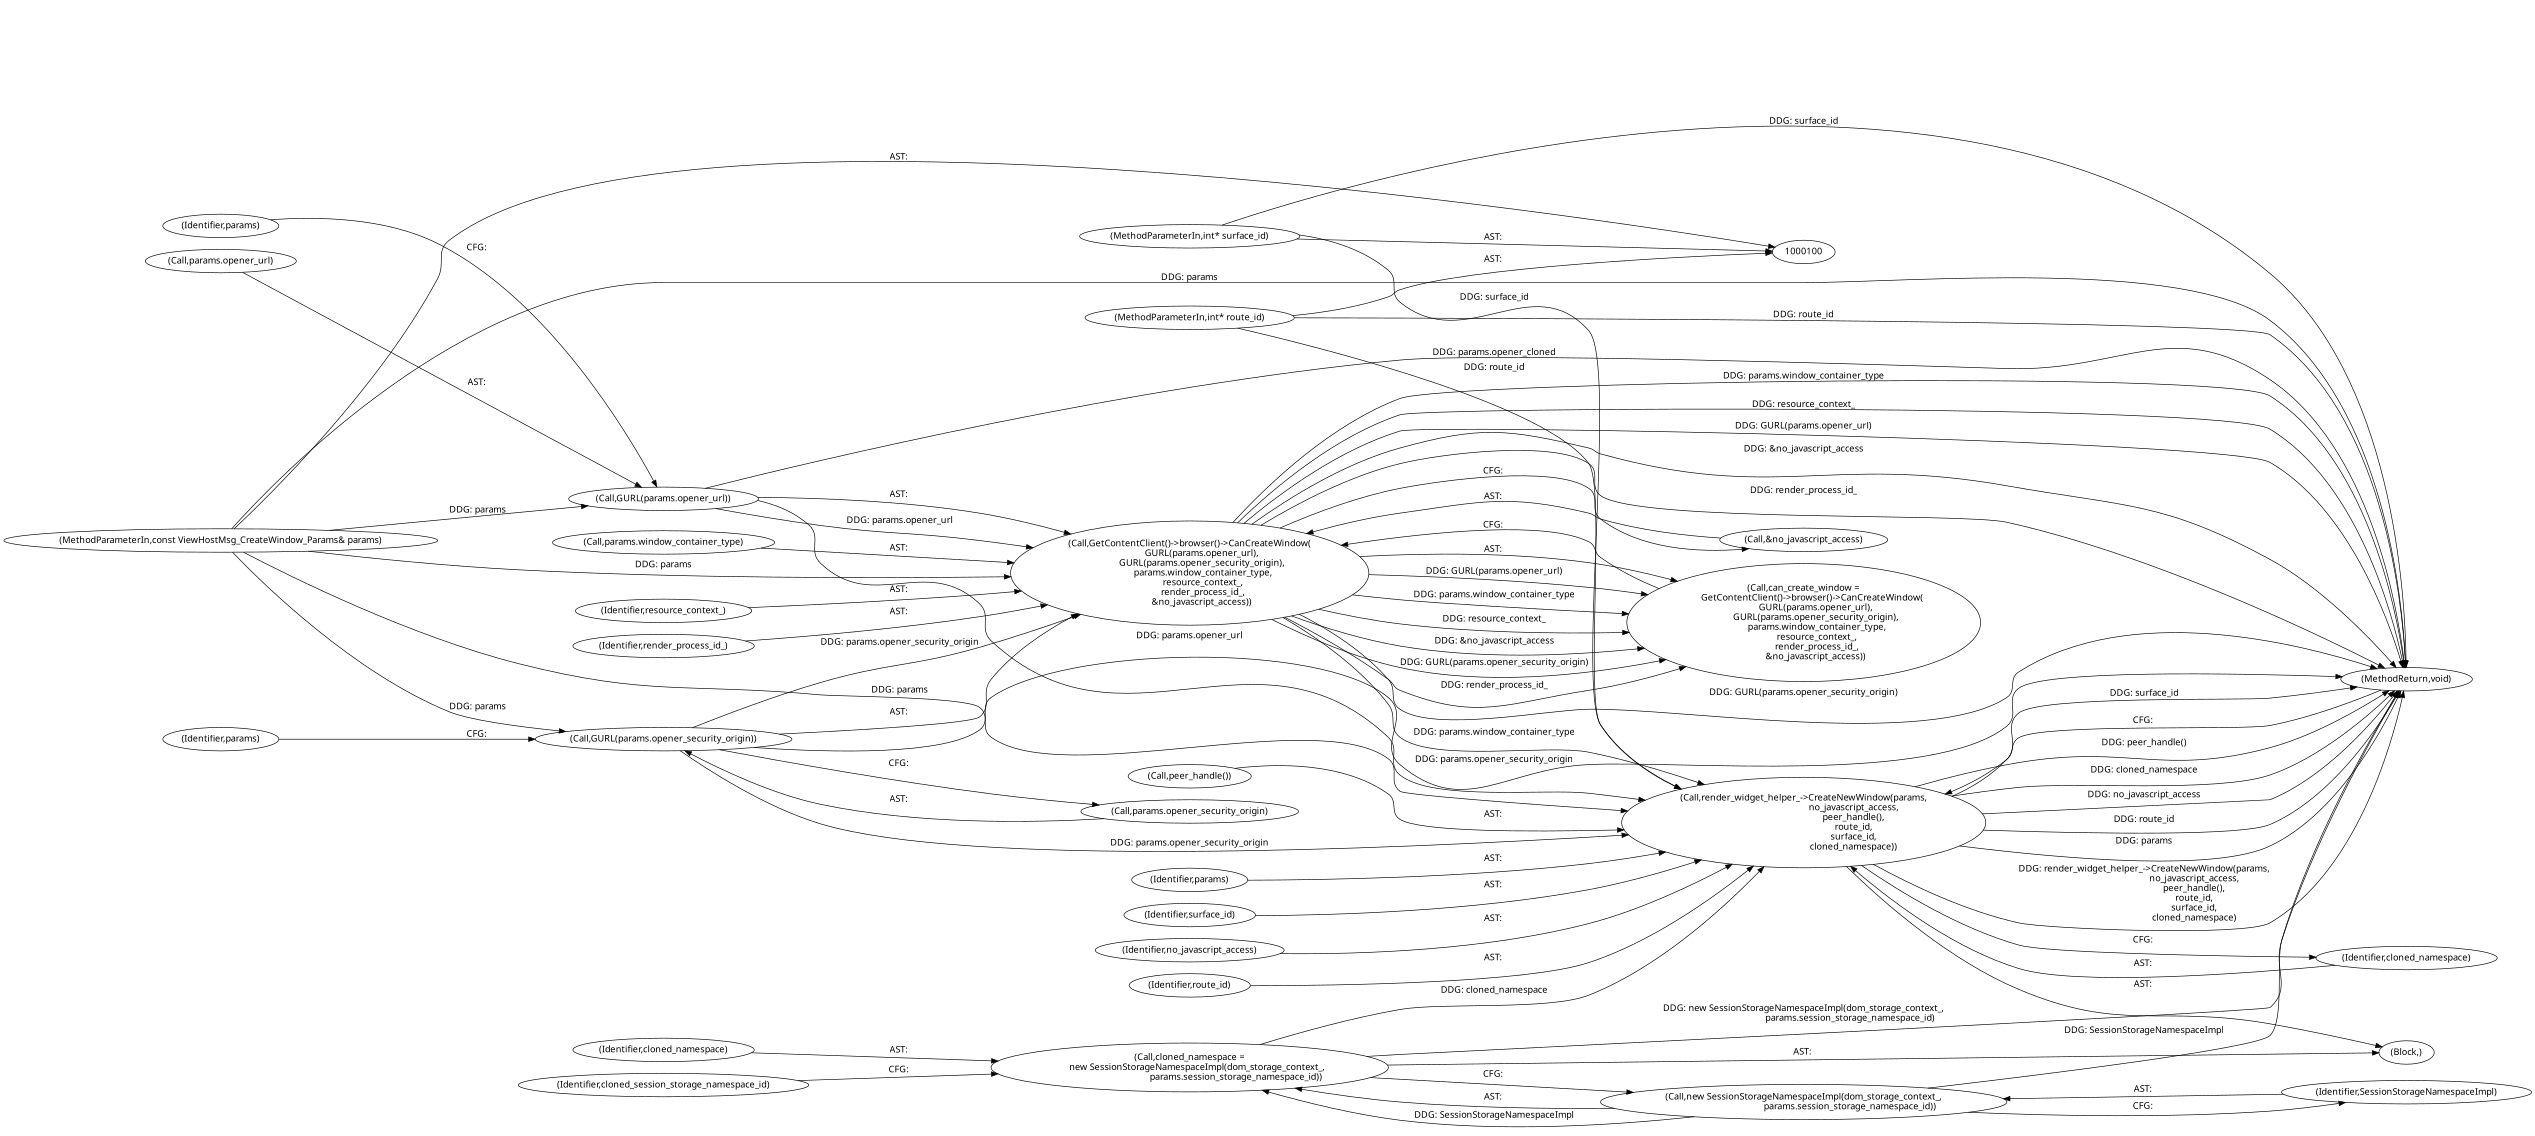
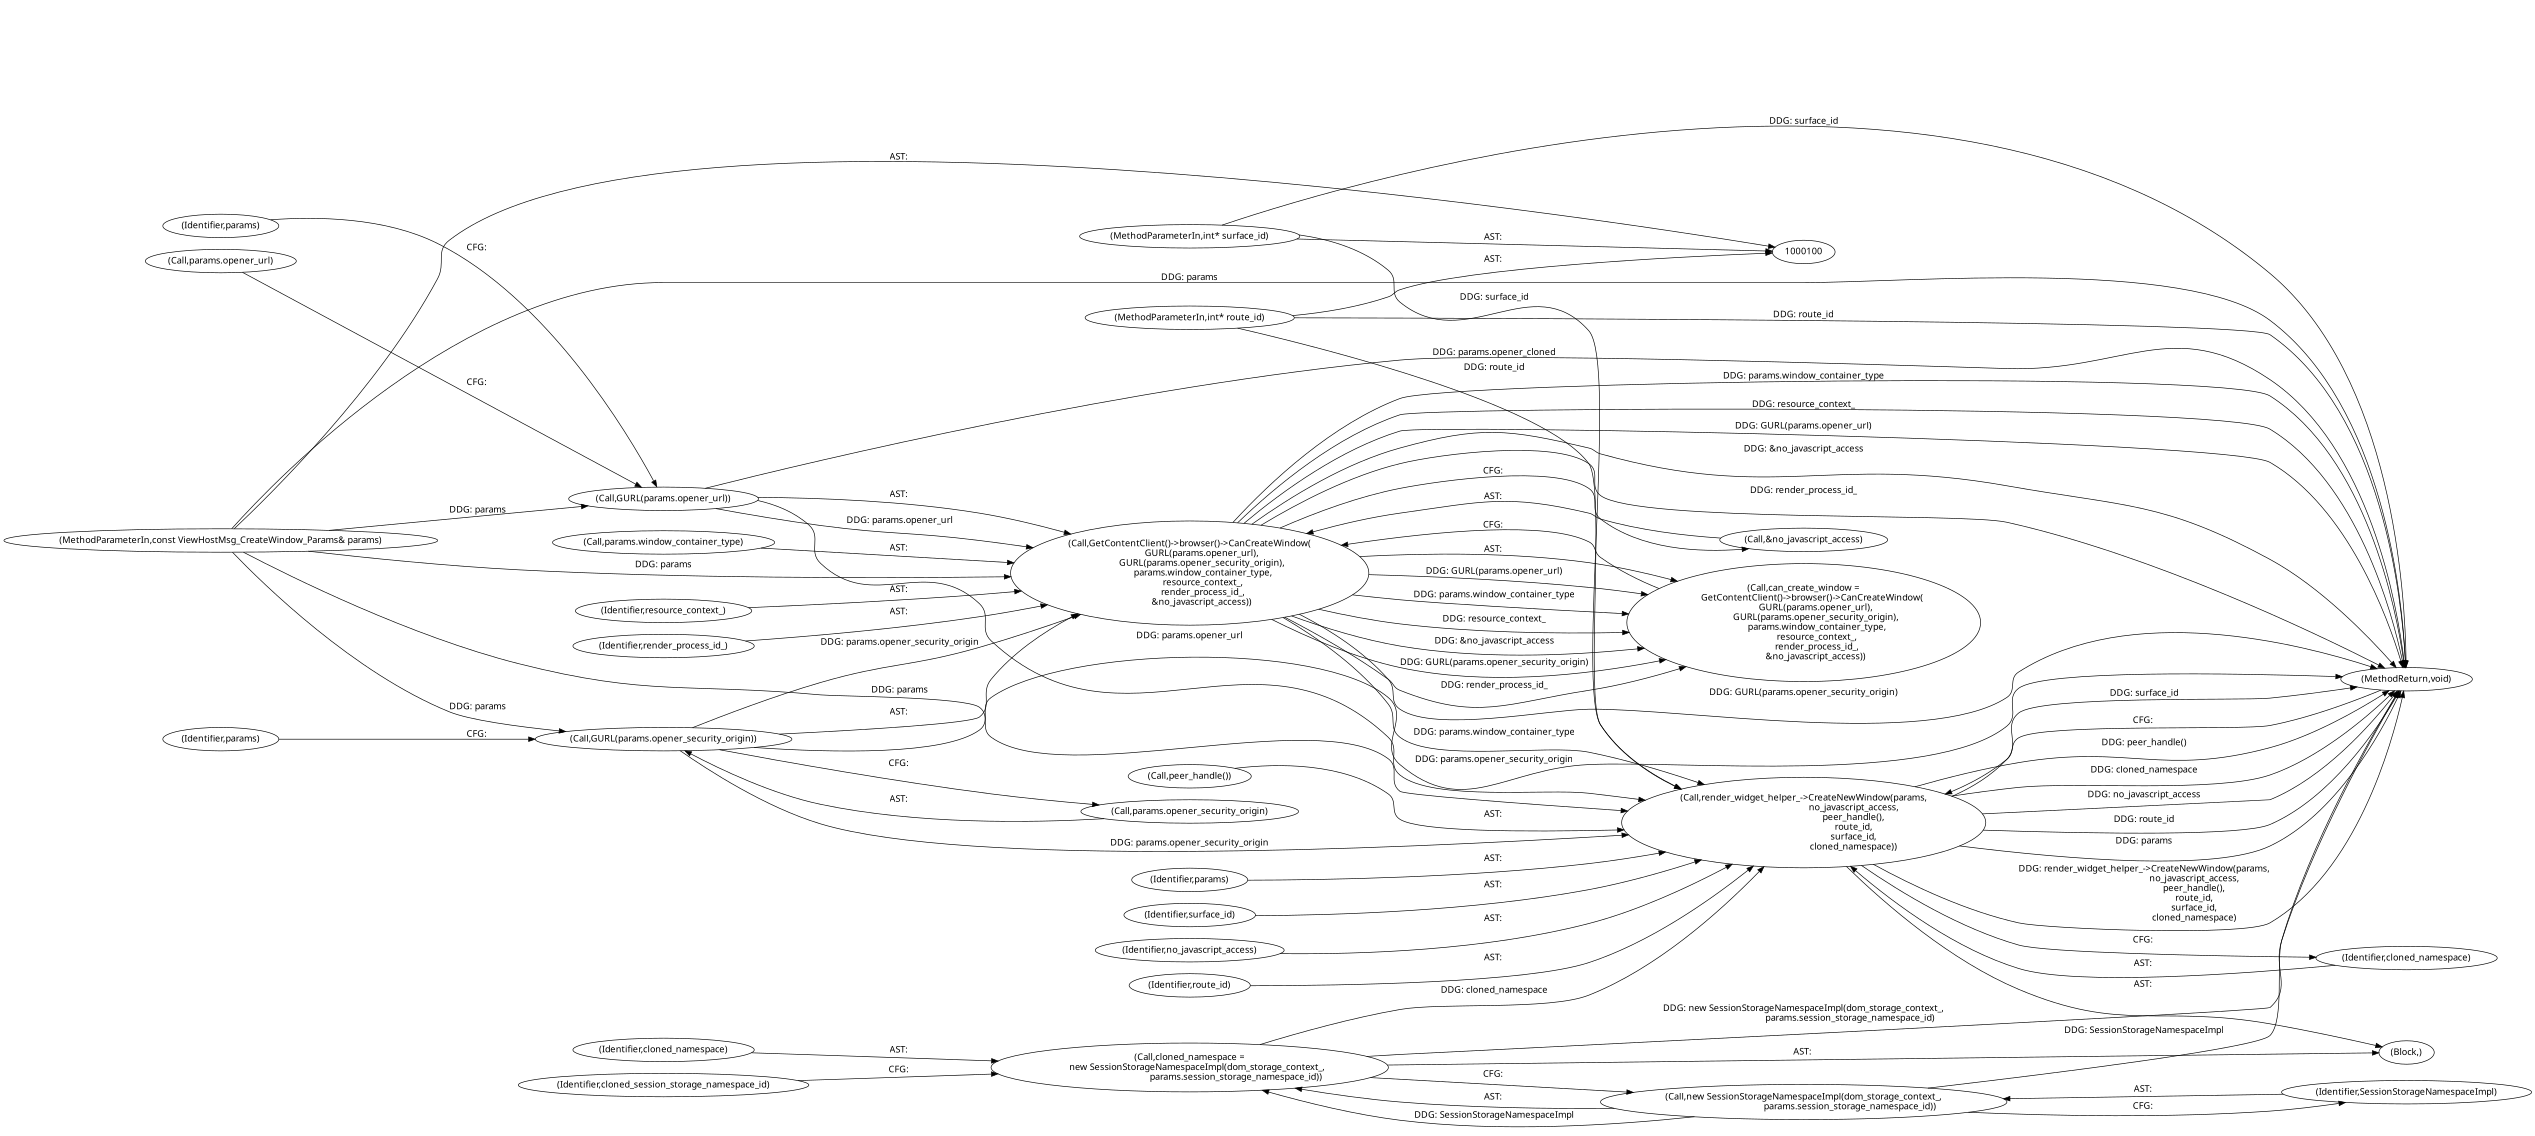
edge "(Call,params.opener_url)" -> "(Call,GURL(params.opener_url))": label "AST: " -> "CFG: "
